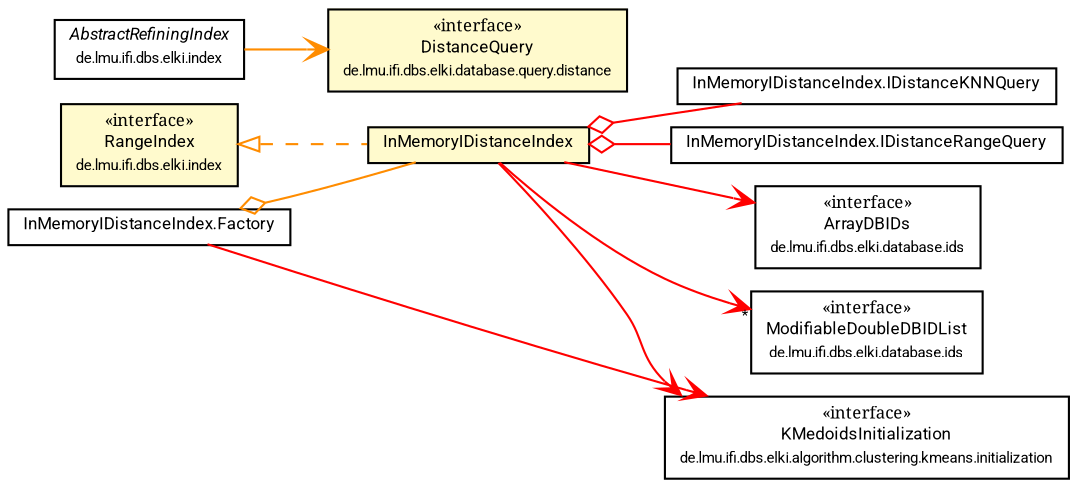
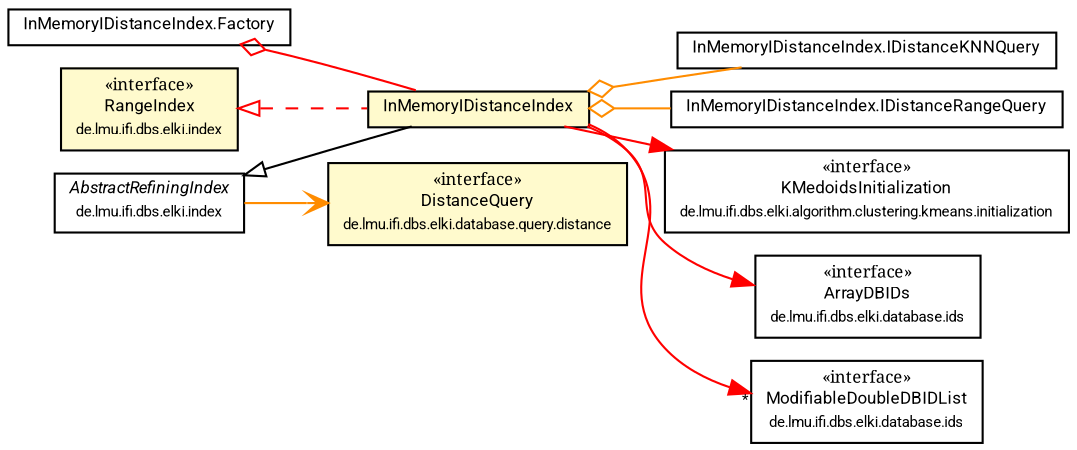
edge "InMemoryIDistanceIndex.IDistanceKNNQuery" -> "InMemoryIDistanceIndex": color red -> darkorange
edge "InMemoryIDistanceIndex" -> "RangeIndex": color darkorange -> red
edge "InMemoryIDistanceIndex.IDistanceRangeQuery" -> "InMemoryIDistanceIndex": color red -> darkorange
edge "InMemoryIDistanceIndex" -> "AbstractRefiningIndex": added
edge "InMemoryIDistanceIndex" -> "ArrayDBIDs": arrowhead open -> normal
edge "InMemoryIDistanceIndex" -> "InMemoryIDistanceIndex.Factory": color darkorange -> red
edge "InMemoryIDistanceIndex" -> "ModifiableDoubleDBIDList": arrowhead open -> normal
edge "InMemoryIDistanceIndex" -> "KMedoidsInitialization": arrowhead open -> normal
edge "InMemoryIDistanceIndex.Factory" -> "KMedoidsInitialization": removed
